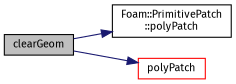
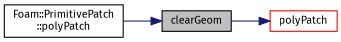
edge "clearGeom" -> "Foam::PrimitivePatch ::polyPatch": reversed
